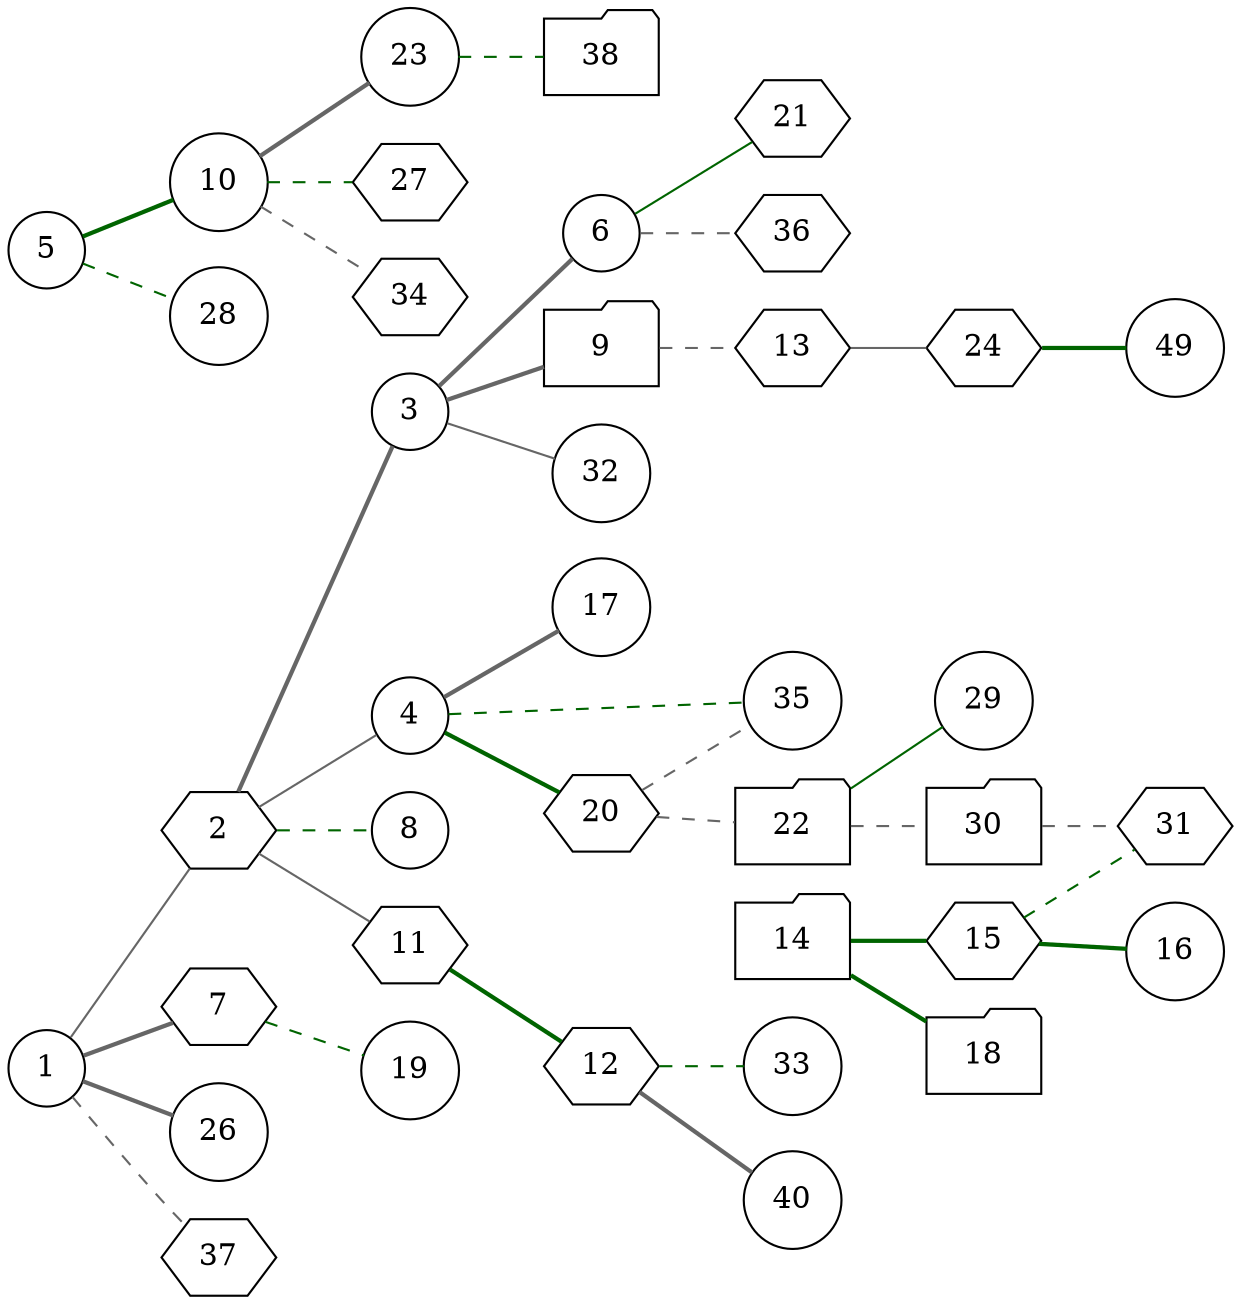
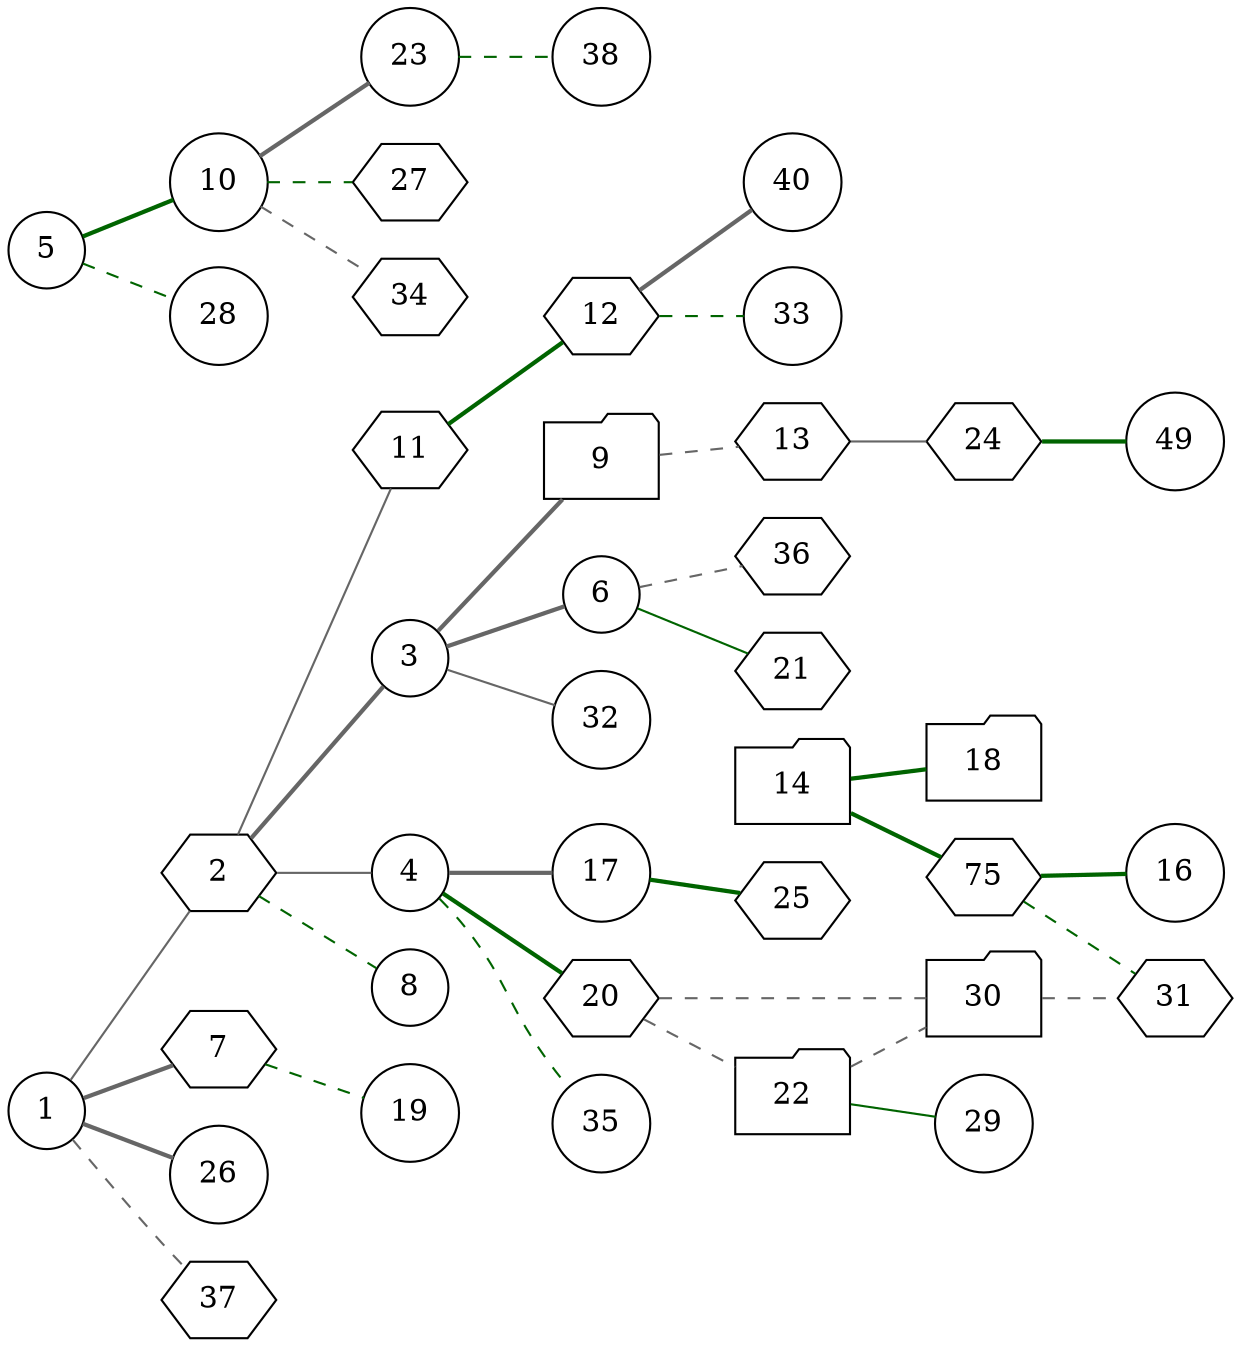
node "38": shape folder -> circle
edge "35" -- "20": now "30" -- "20"
node "25": added
node "15": label "15" -> "75"
